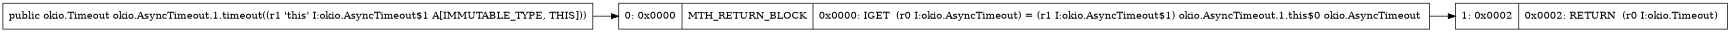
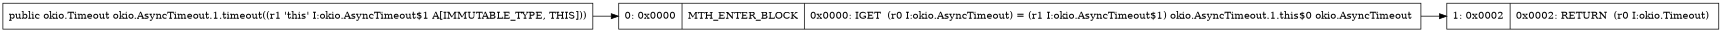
node "0: 0x0000": text "MTH_RETURN_BLOCK" -> "MTH_ENTER_BLOCK"
